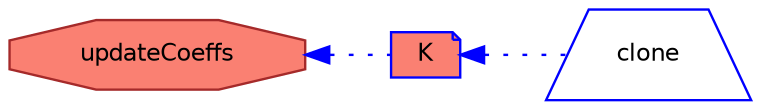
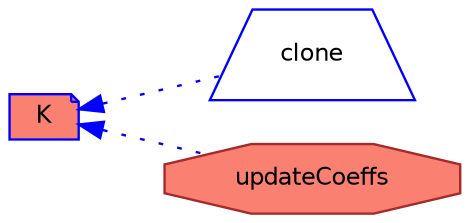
edge "K" -> "updateCoeffs": reversed
